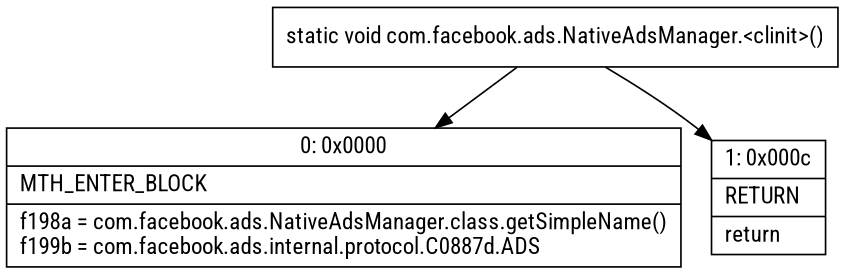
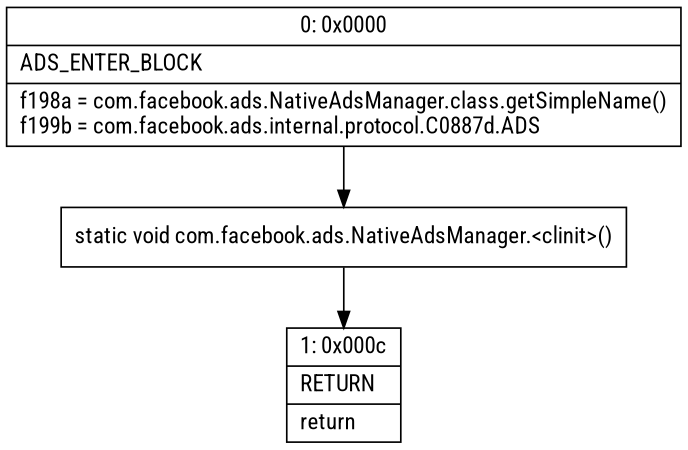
edge "static void com.facebook.ads.NativeAdsManager.<clinit>()" -> "0: 0x0000": reversed
node "0: 0x0000": text "MTH_ENTER_BLOCK" -> "ADS_ENTER_BLOCK"
